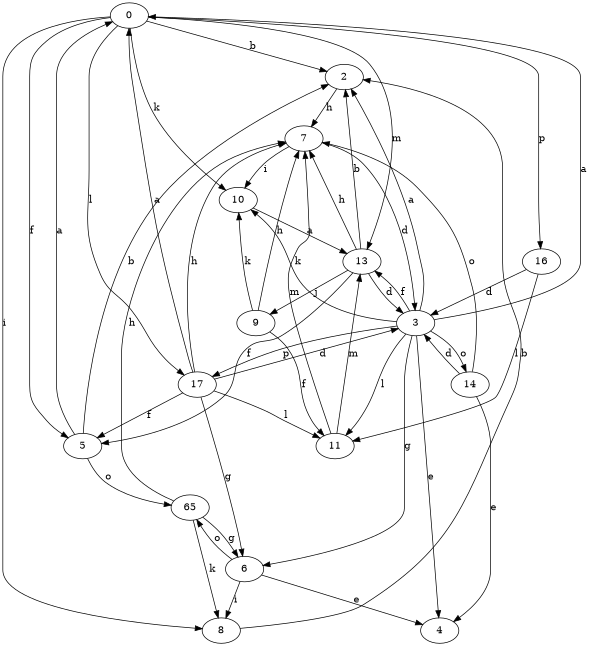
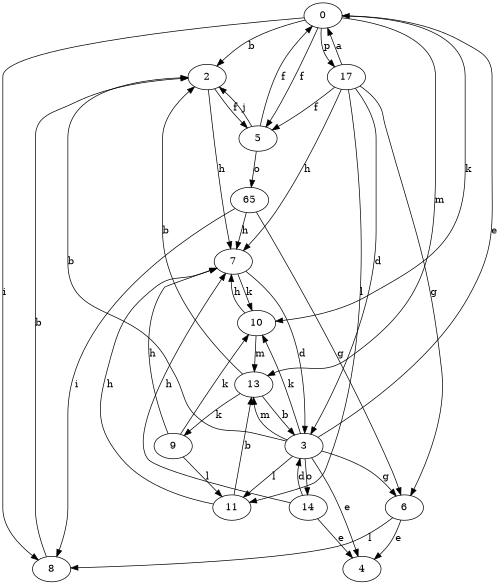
edge "7" -> "10": label "i" -> "k"
edge "3" -> "0": label "a" -> "e"
edge "0" -> "17": label "l" -> "p"
edge "3" -> "2": label "a" -> "b"
edge "13" -> "7": now "10" -> "7"
edge "5" -> "0": label "a" -> "f"
edge "10" -> "13": label "a" -> "m"
edge "5" -> "2": label "b" -> "j"
edge "14" -> "7": label "o" -> "h"
node "16": removed
edge "11" -> "7": label "m" -> "h"
edge "13" -> "9": label "j" -> "k"
edge "13" -> "3": label "d" -> "b"
edge "3" -> "13": label "f" -> "m"
edge "3" -> "17": removed, label "p"
edge "13" -> "5": now "2" -> "5"
edge "11" -> "13": label "m" -> "b"
edge "9" -> "11": label "f" -> "l"
edge "6" -> "65": removed, label "o"
edge "65" -> "8": label "k" -> "i"
edge "6" -> "8": label "i" -> "l"
